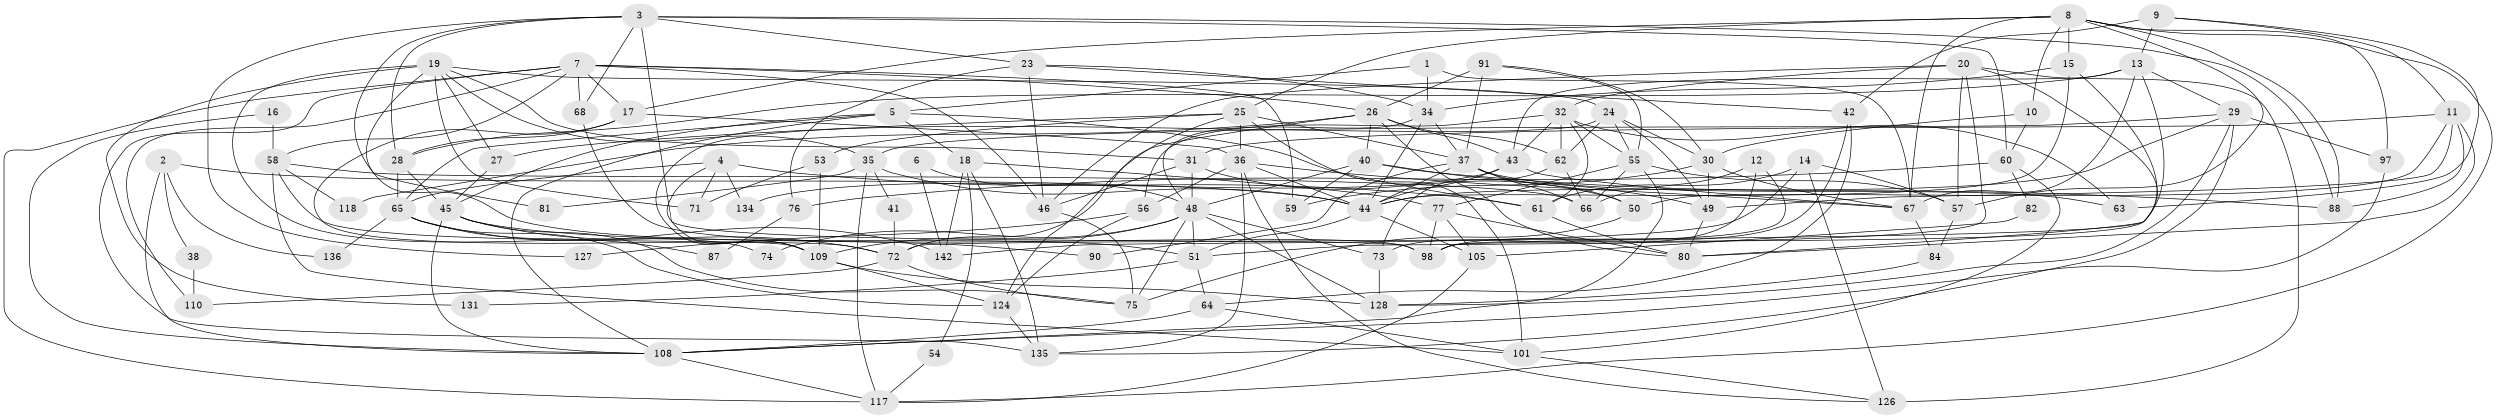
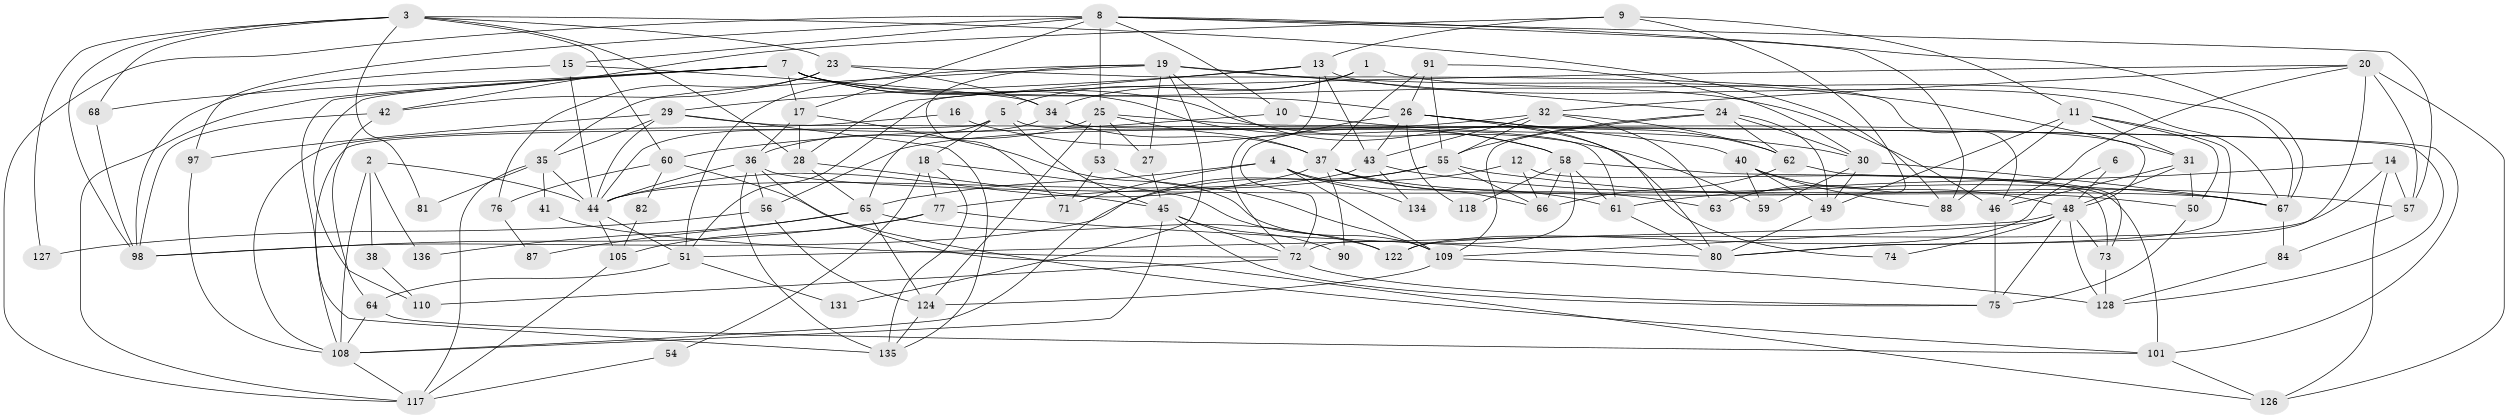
edge "32" -- "61": now "58" -- "61"
node "142": label "142" -> "122"
